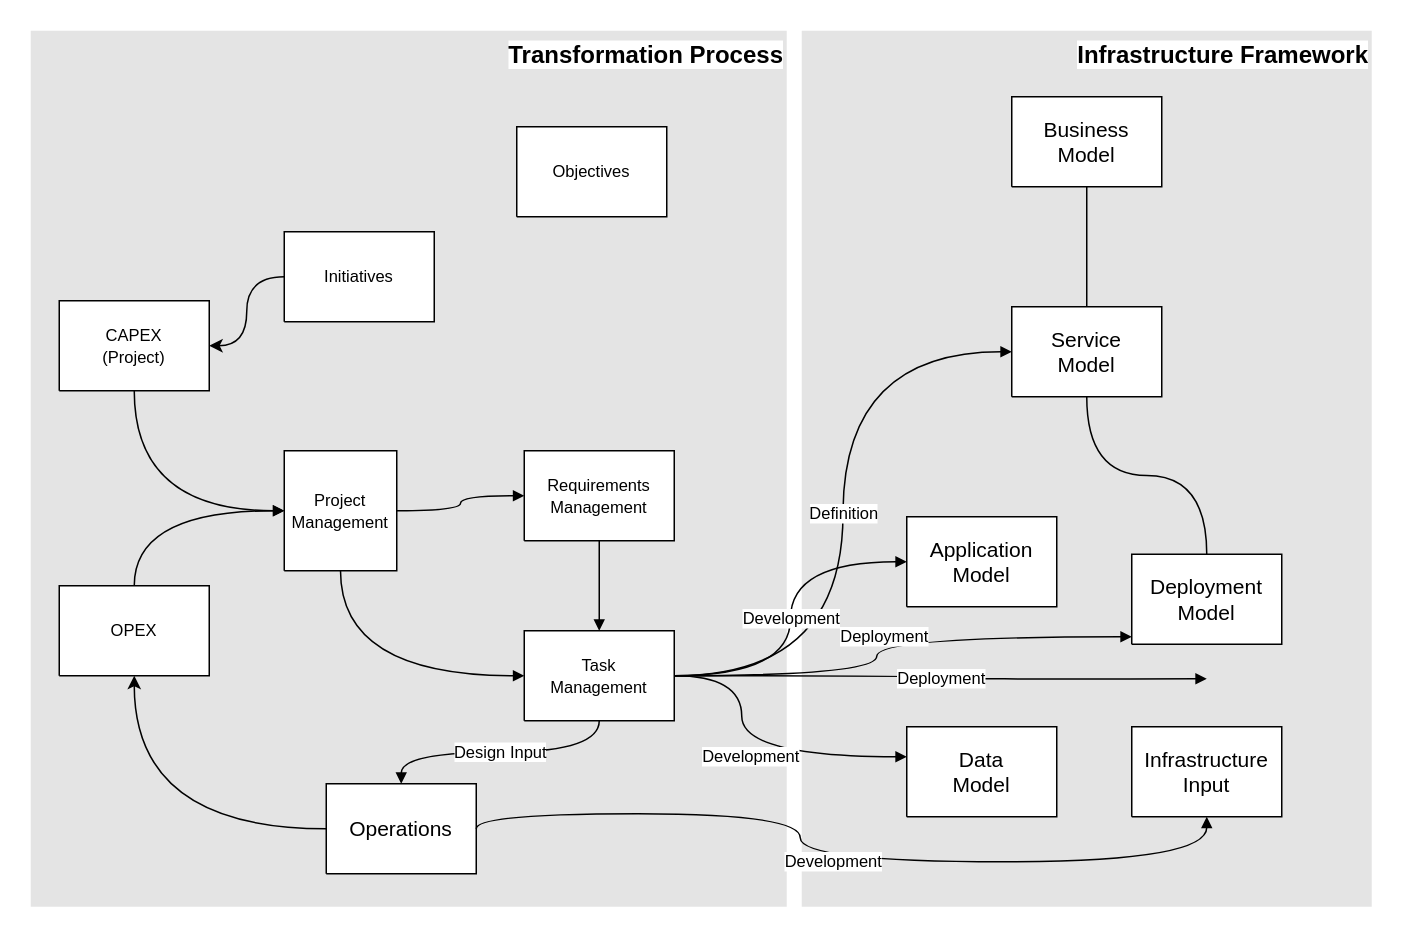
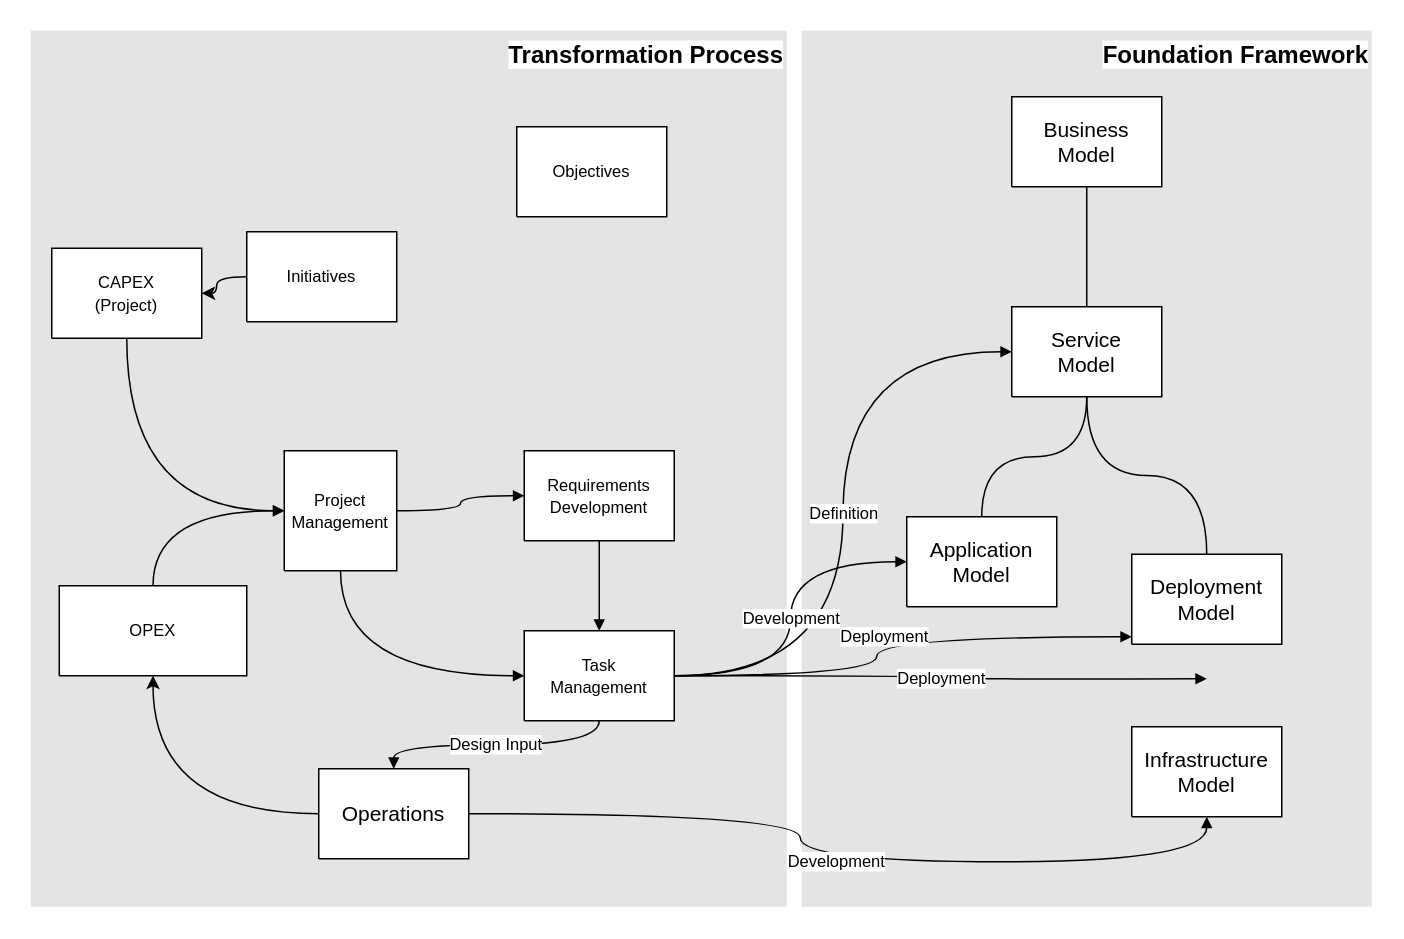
node "Infrastructure Framework": label "Infrastructure Framework" -> "Foundation Framework"
node "Initiatives": moved (359, 277) -> (322, 277)
node "CAPEX (Project)": moved (134, 346) -> (127, 293)
edge "Service Model" -- "Application Model": added
node "Requirements Management": label "Requirements Management" -> "Requirements Development"
node "OPEX": size 150x90 -> 188x90
edge "Task Management" -> "Data Model": removed, label "Development"
node "Data Model": removed
node "Infrastructure Input": label "Infrastructure Input" -> "Infrastructure Model"
node "Operations": moved (401, 829) -> (394, 814)
